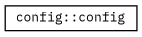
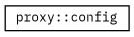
node "config::config": label "config::config" -> "proxy::config"
